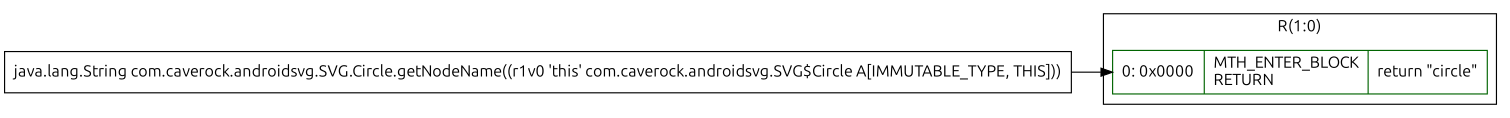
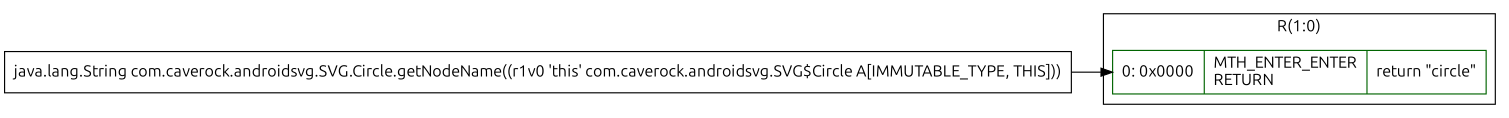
node "0: 0x0000": text "MTH_ENTER_BLOCK" -> "MTH_ENTER_ENTER"
